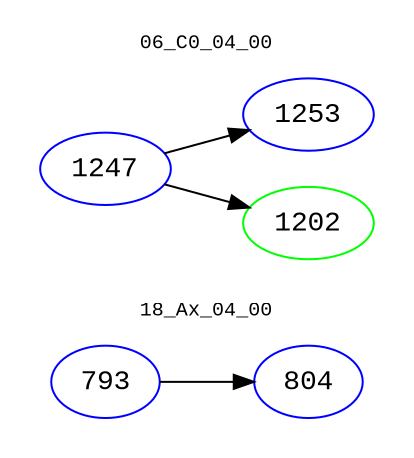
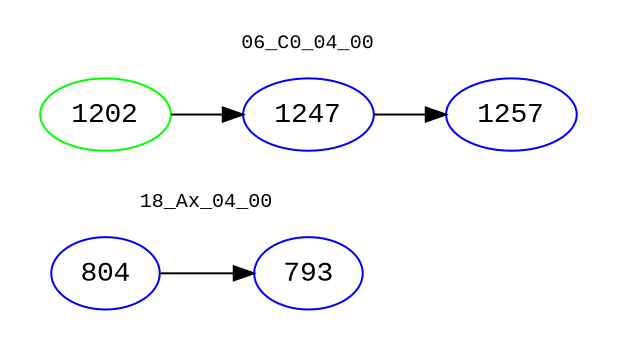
node "1253": label "1253" -> "1257"
edge "1247" -> "1202": reversed
edge "793" -> "804": reversed
